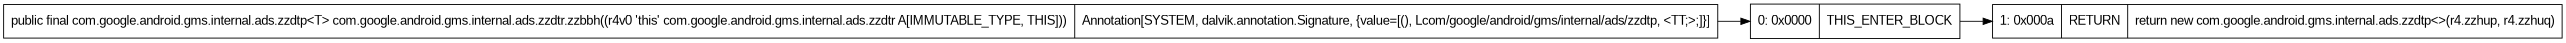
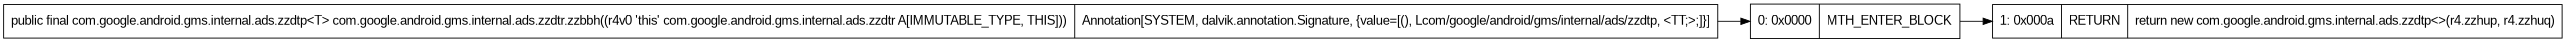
node "0: 0x0000": text "THIS_ENTER_BLOCK" -> "MTH_ENTER_BLOCK"
